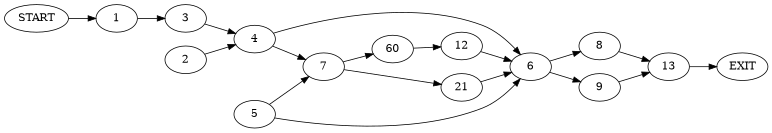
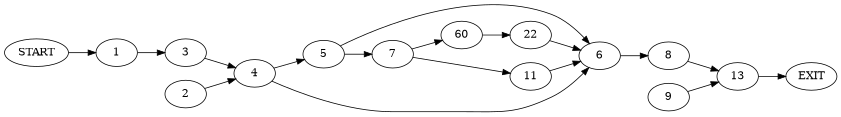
node "12": label "12" -> "22"
edge "4" -> "7": now "4" -> "5"
edge "6" -> "9": removed
node "21": label "21" -> "11"
